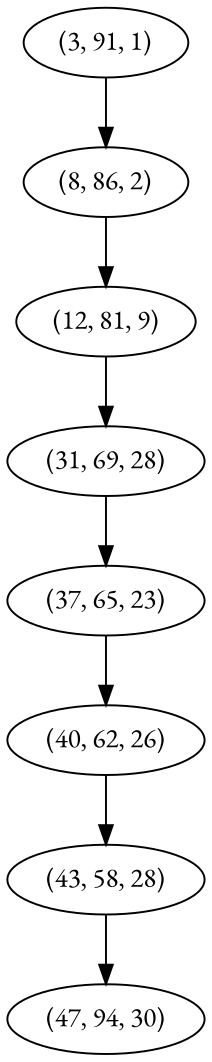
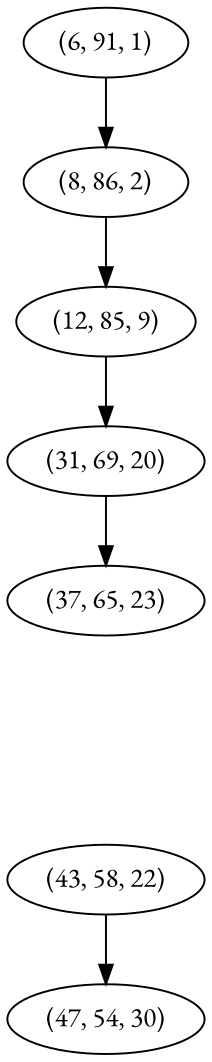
node "(3, 91, 1)": label "(3, 91, 1)" -> "(6, 91, 1)"
node "(12, 81, 9)": label "(12, 81, 9)" -> "(12, 85, 9)"
node "(31, 69, 28)": label "(31, 69, 28)" -> "(31, 69, 20)"
node "(40, 62, 26)": removed
node "(43, 58, 28)": label "(43, 58, 28)" -> "(43, 58, 22)"
node "(47, 94, 30)": label "(47, 94, 30)" -> "(47, 54, 30)"
